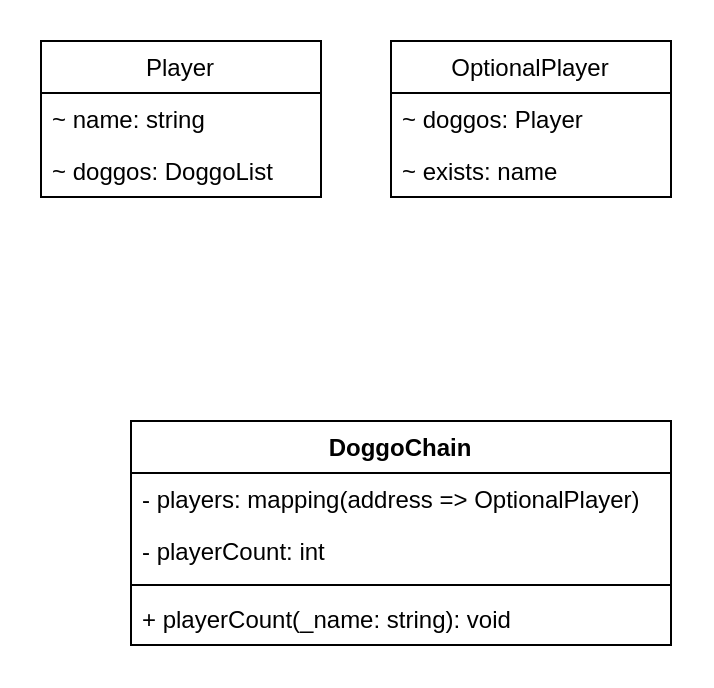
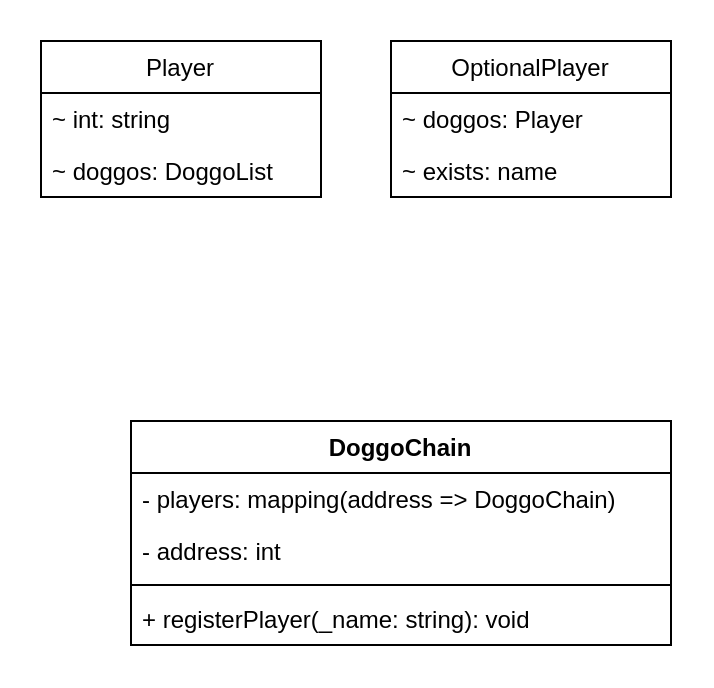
node "~ name: string": label "~ name: string" -> "~ int: string"
node "- players: mapping(address => OptionalPlayer)": label "- players: mapping(address => OptionalPlayer)" -> "- players: mapping(address => DoggoChain)"
node "- playerCount: int": label "- playerCount: int" -> "- address: int"
node "+ playerCount(_name: string): void": label "+ playerCount(_name: string): void" -> "+ registerPlayer(_name: string): void"
